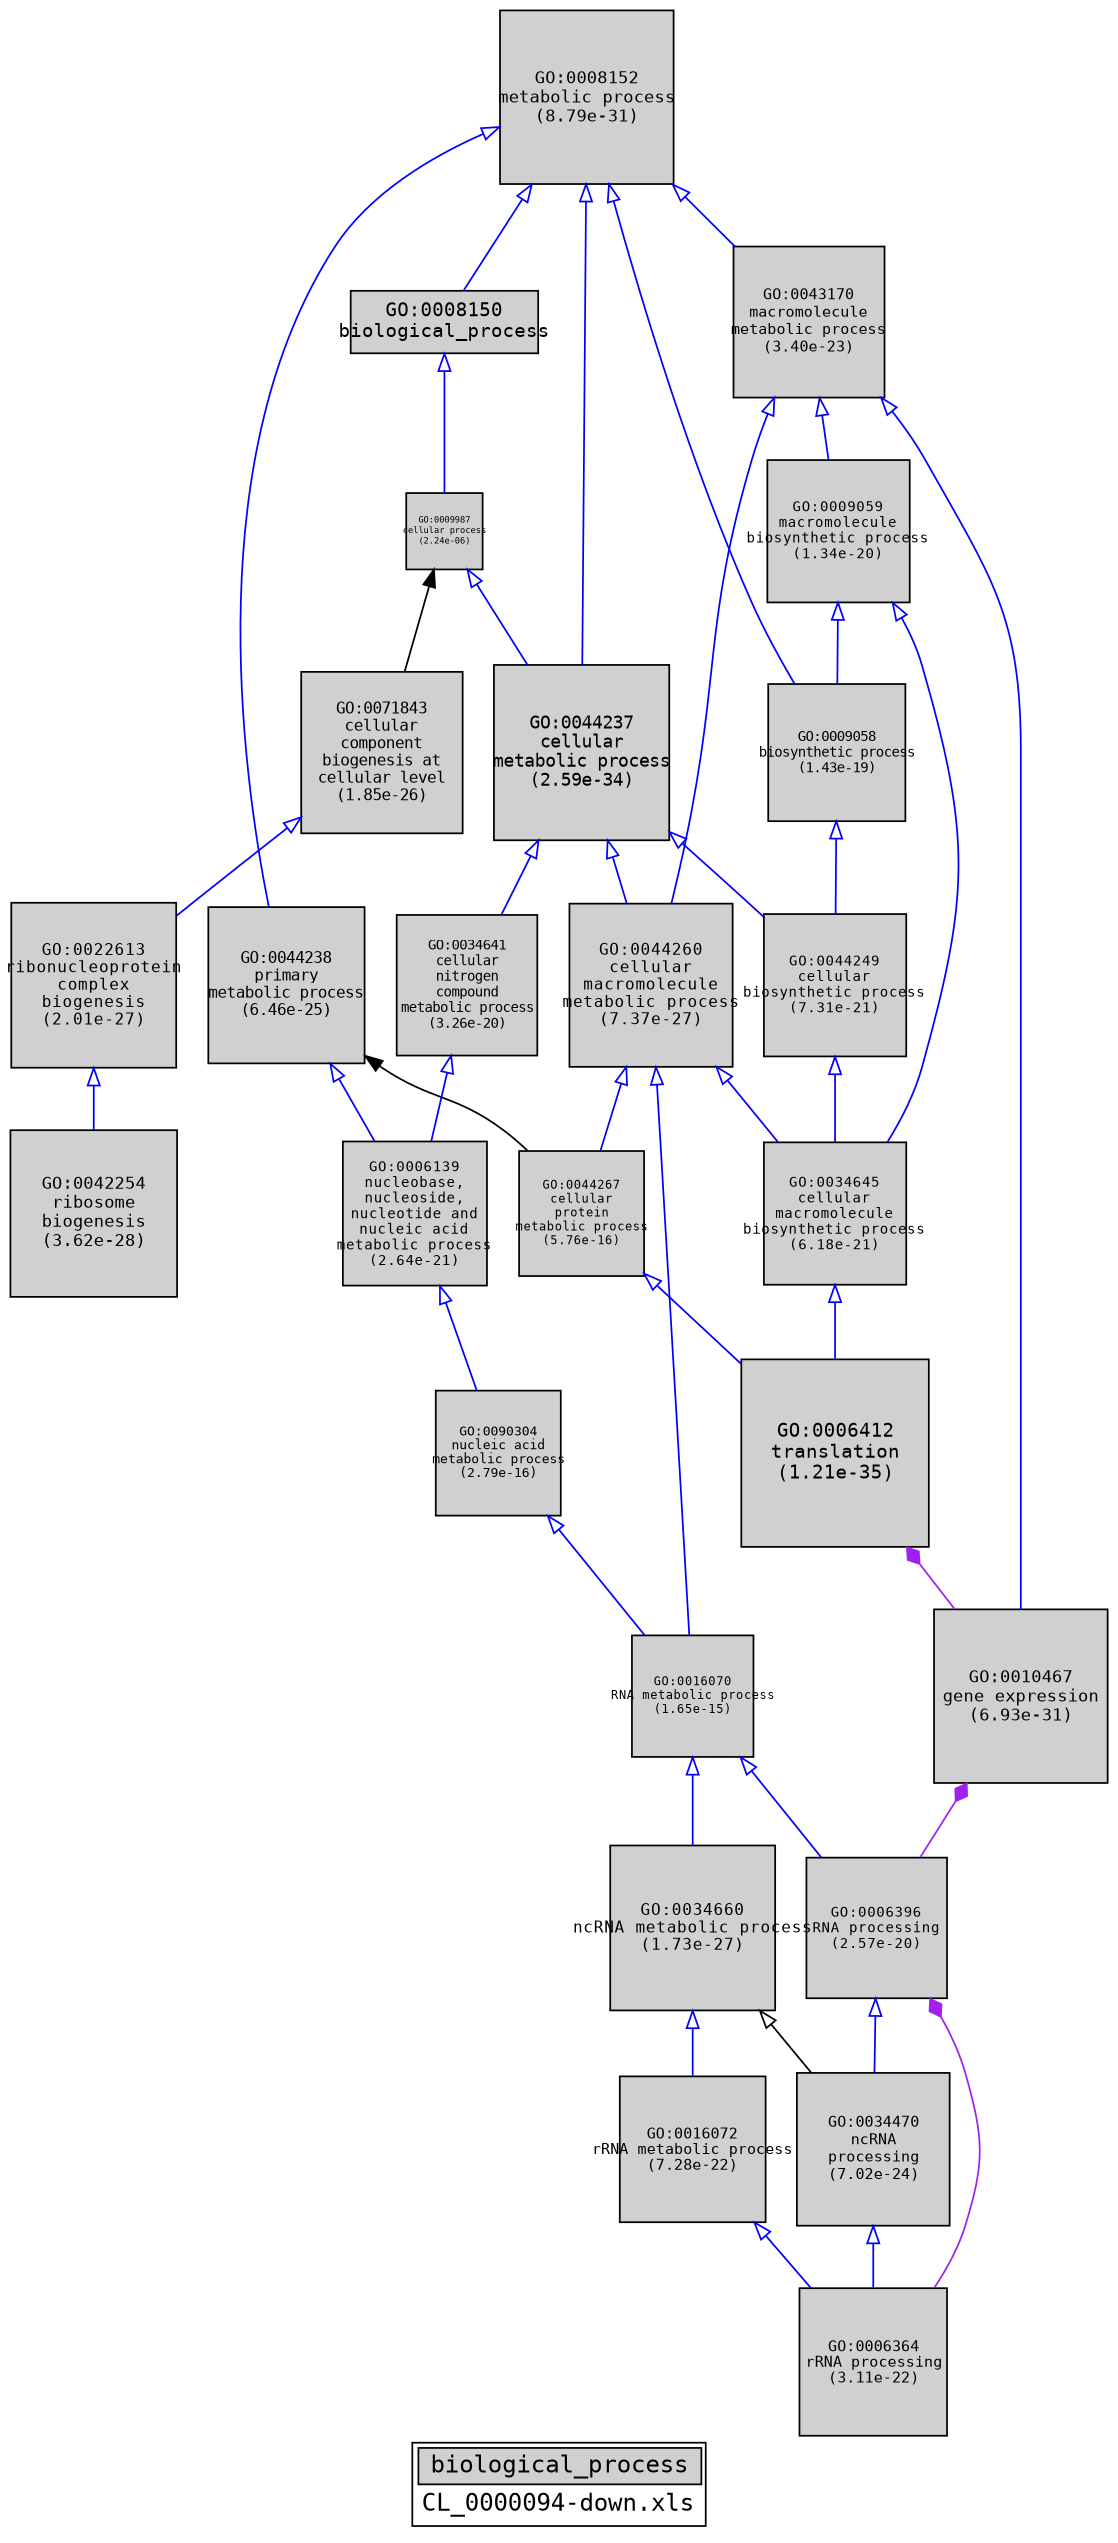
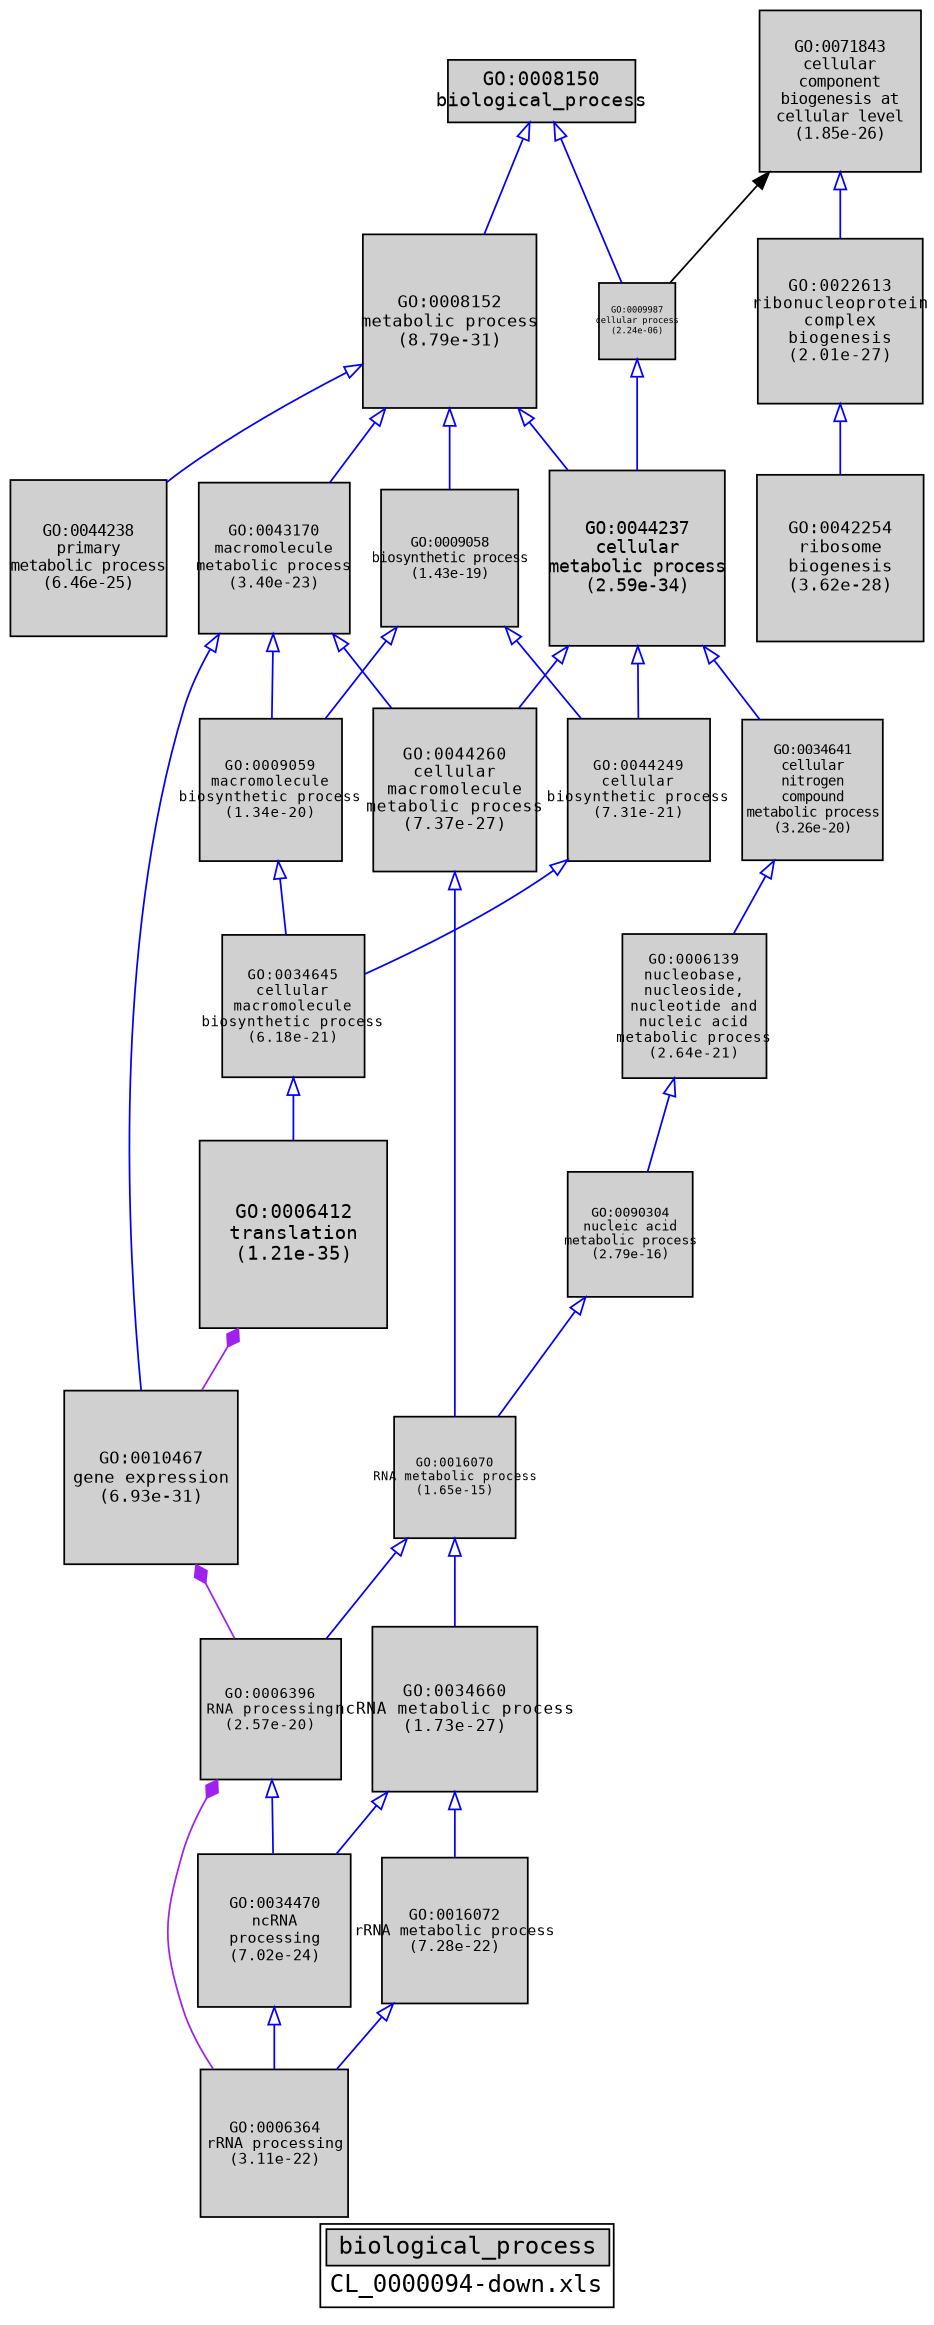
edge "GO:0008150" -> "GO:0008152": reversed
edge "GO:0071843" -> "GO:0009987": reversed
edge "GO:0009058" -> "GO:0009059": reversed
edge "GO:0006139" -> "GO:0044238": removed
edge "GO:0034645" -> "GO:0044260": removed
node "GO:0044267": removed
edge "GO:0034470" -> "GO:0034660": color black -> blue
